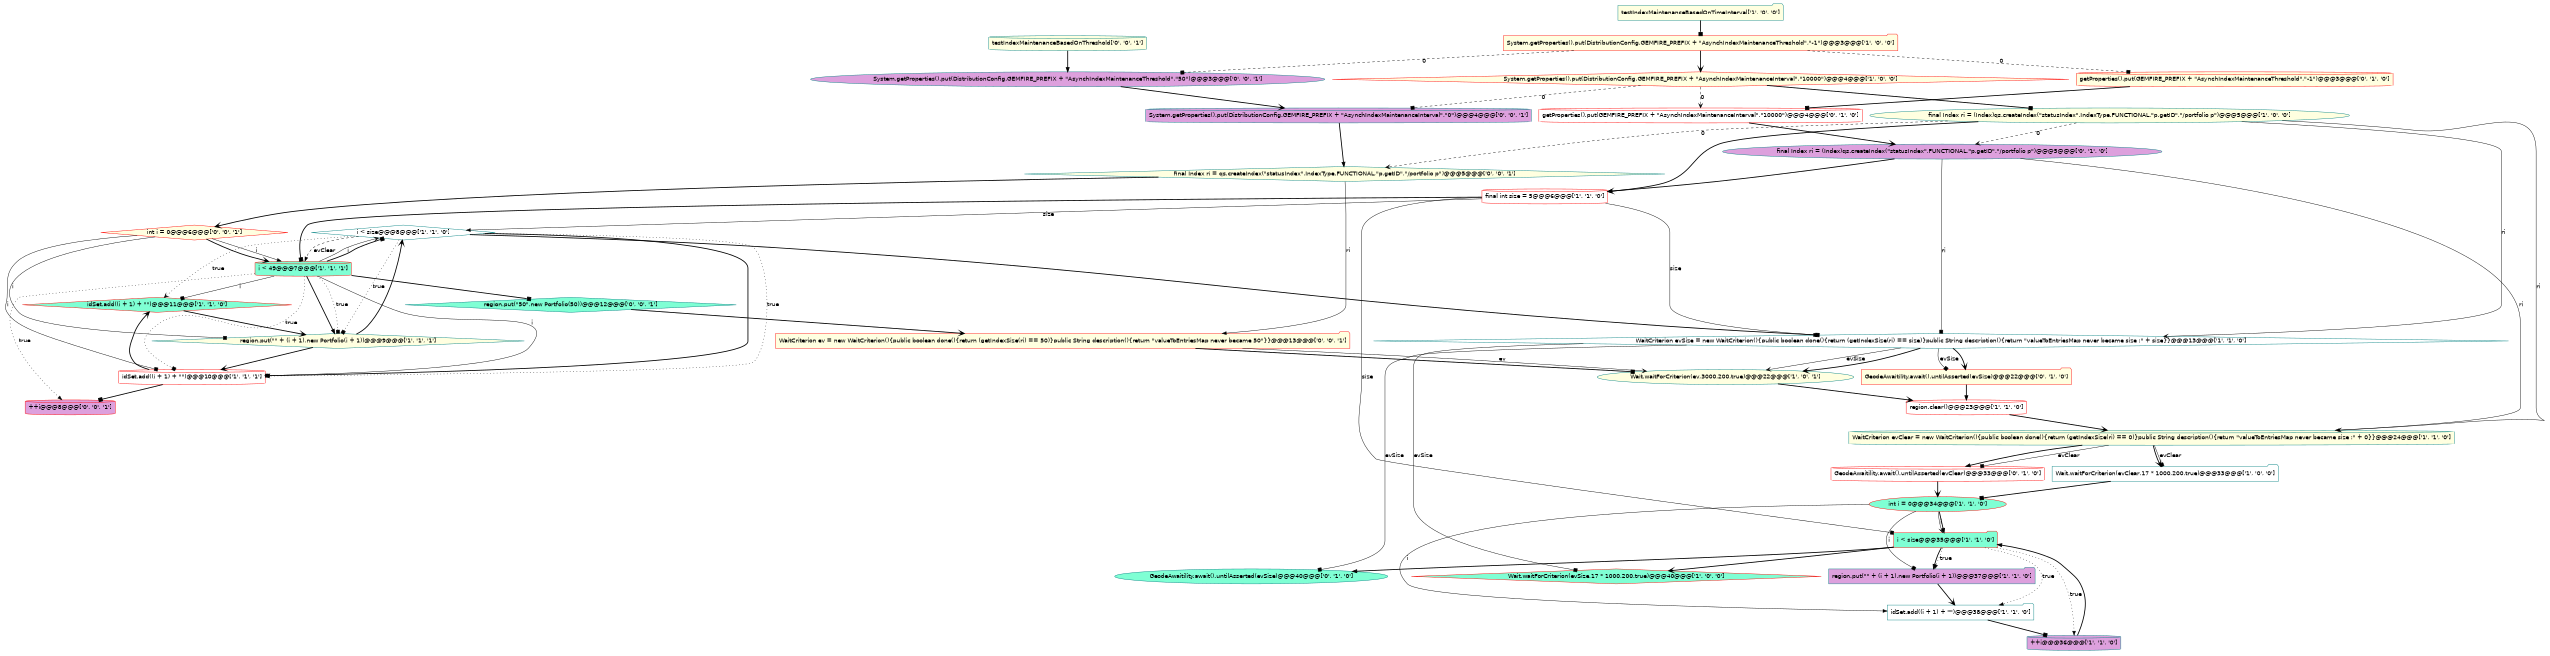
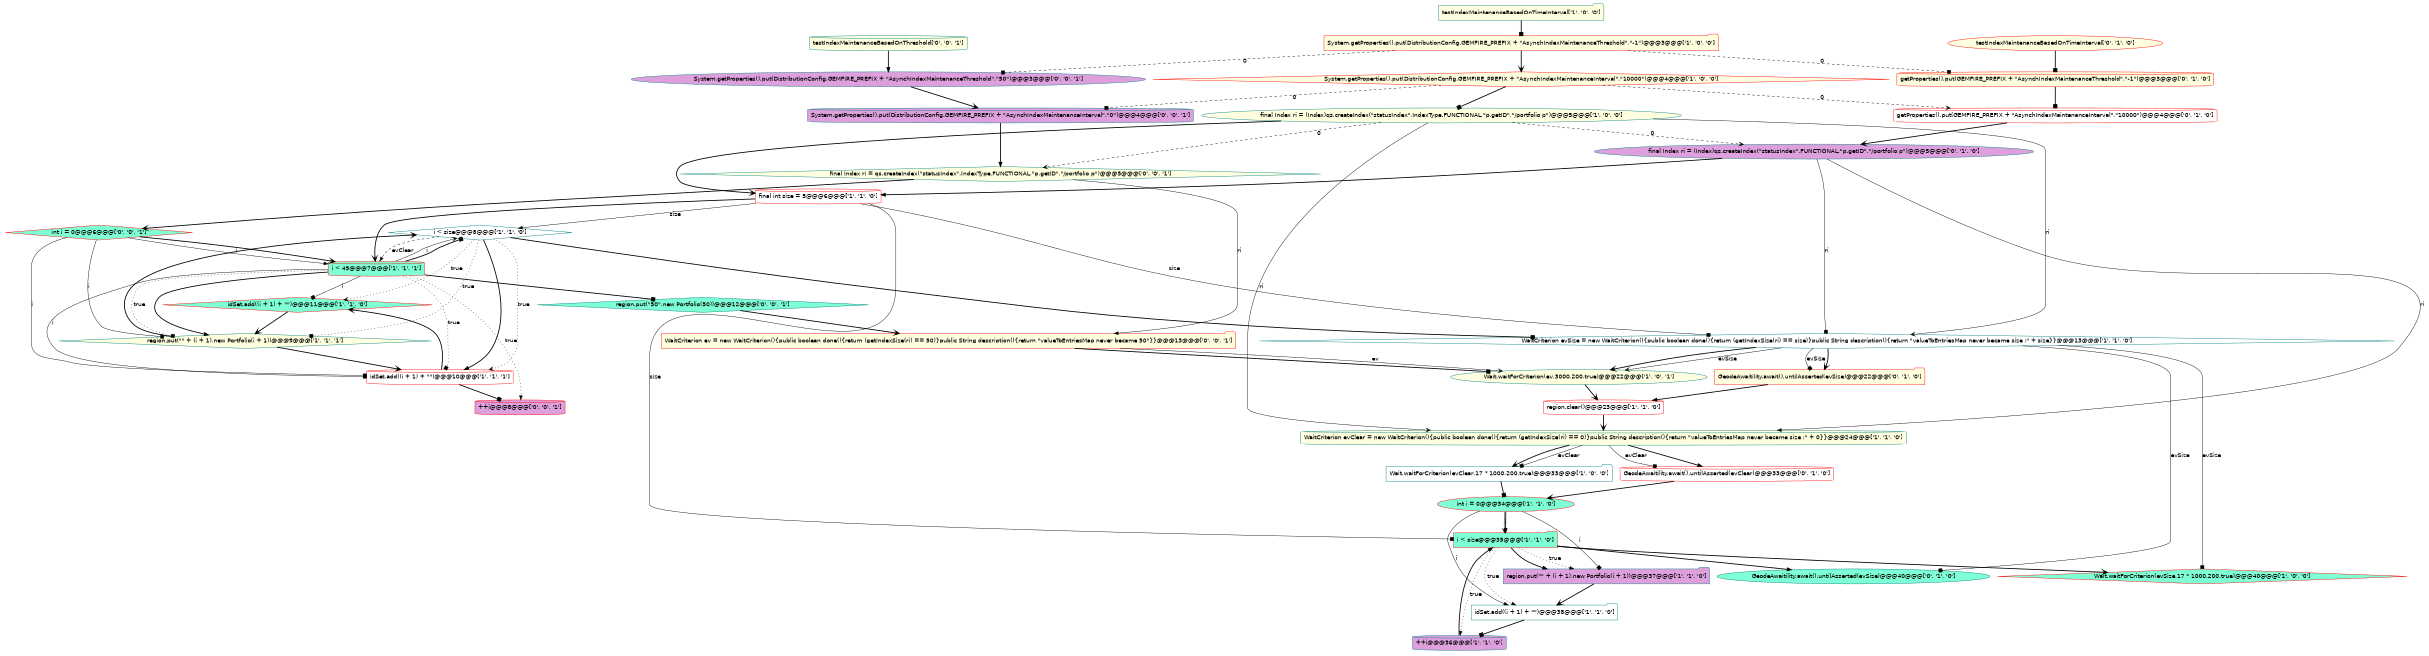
node "testIndexMaintenanceBasedOnTimeInterval['0', '1', '0']": added
edge "final int size = 5@@@6@@@['1', '1', '0']" -> "i < 49@@@7@@@['1', '1', '1']": arrowhead box -> vee
node "int i = 0@@@6@@@['0', '0', '1']": fillcolor lightyellow -> aquamarine
